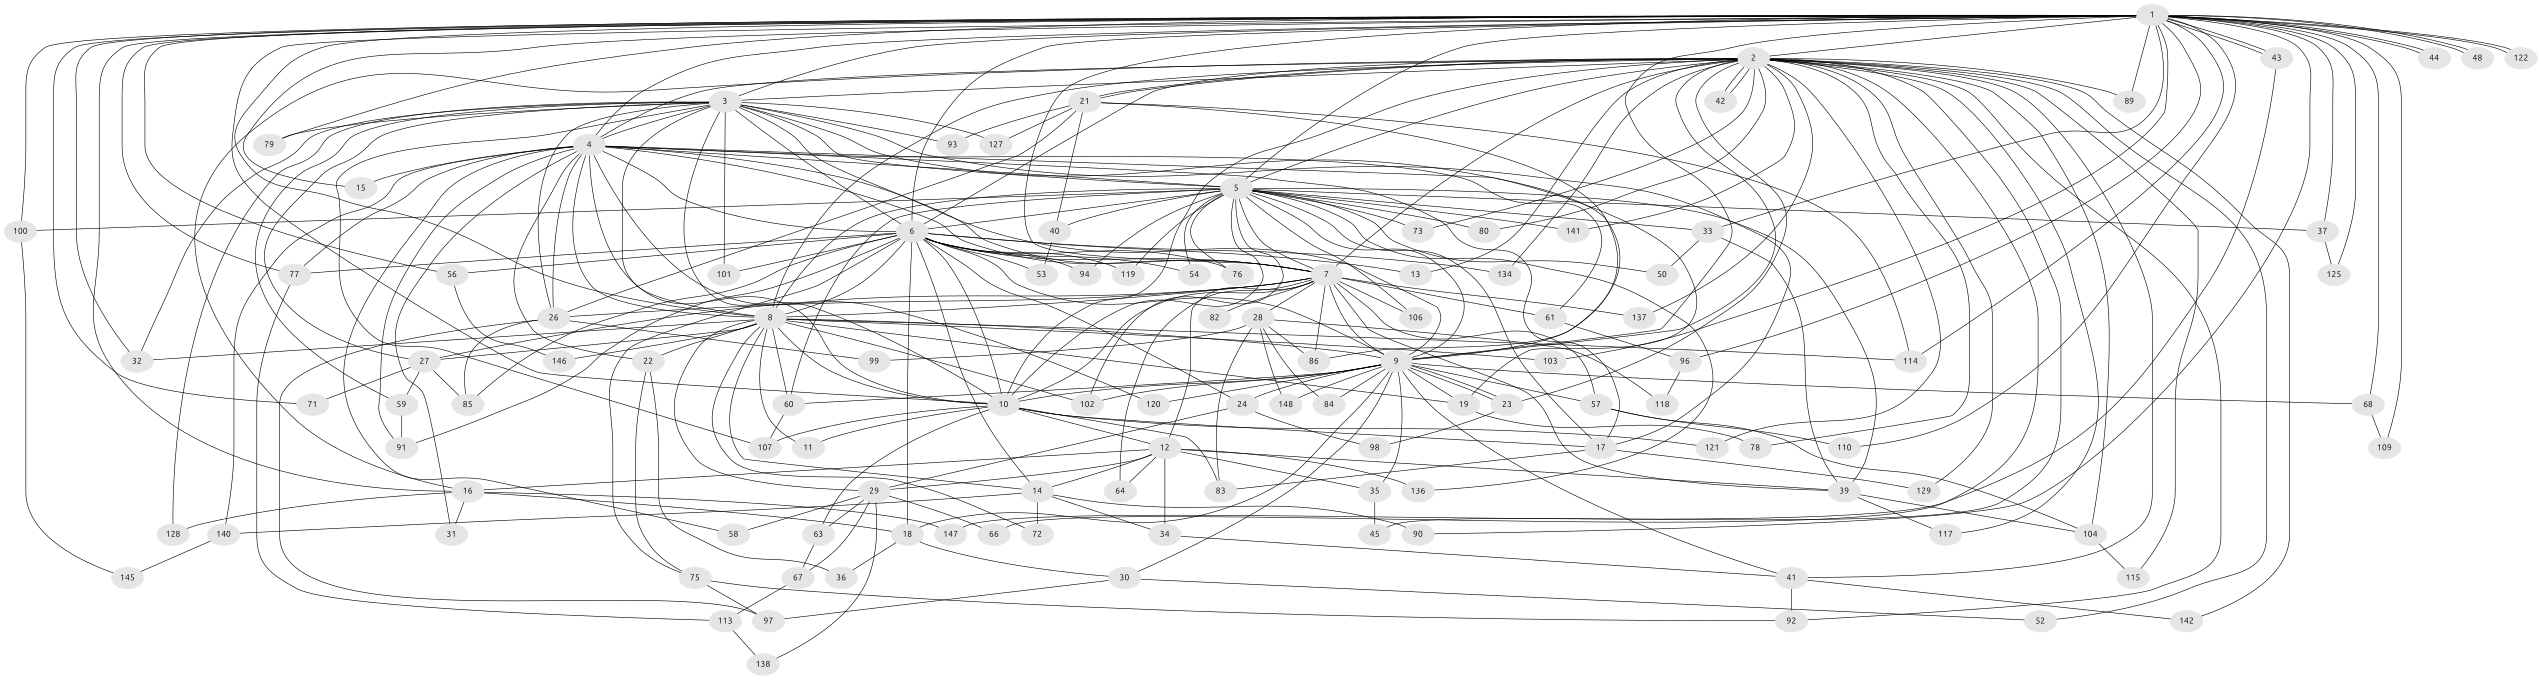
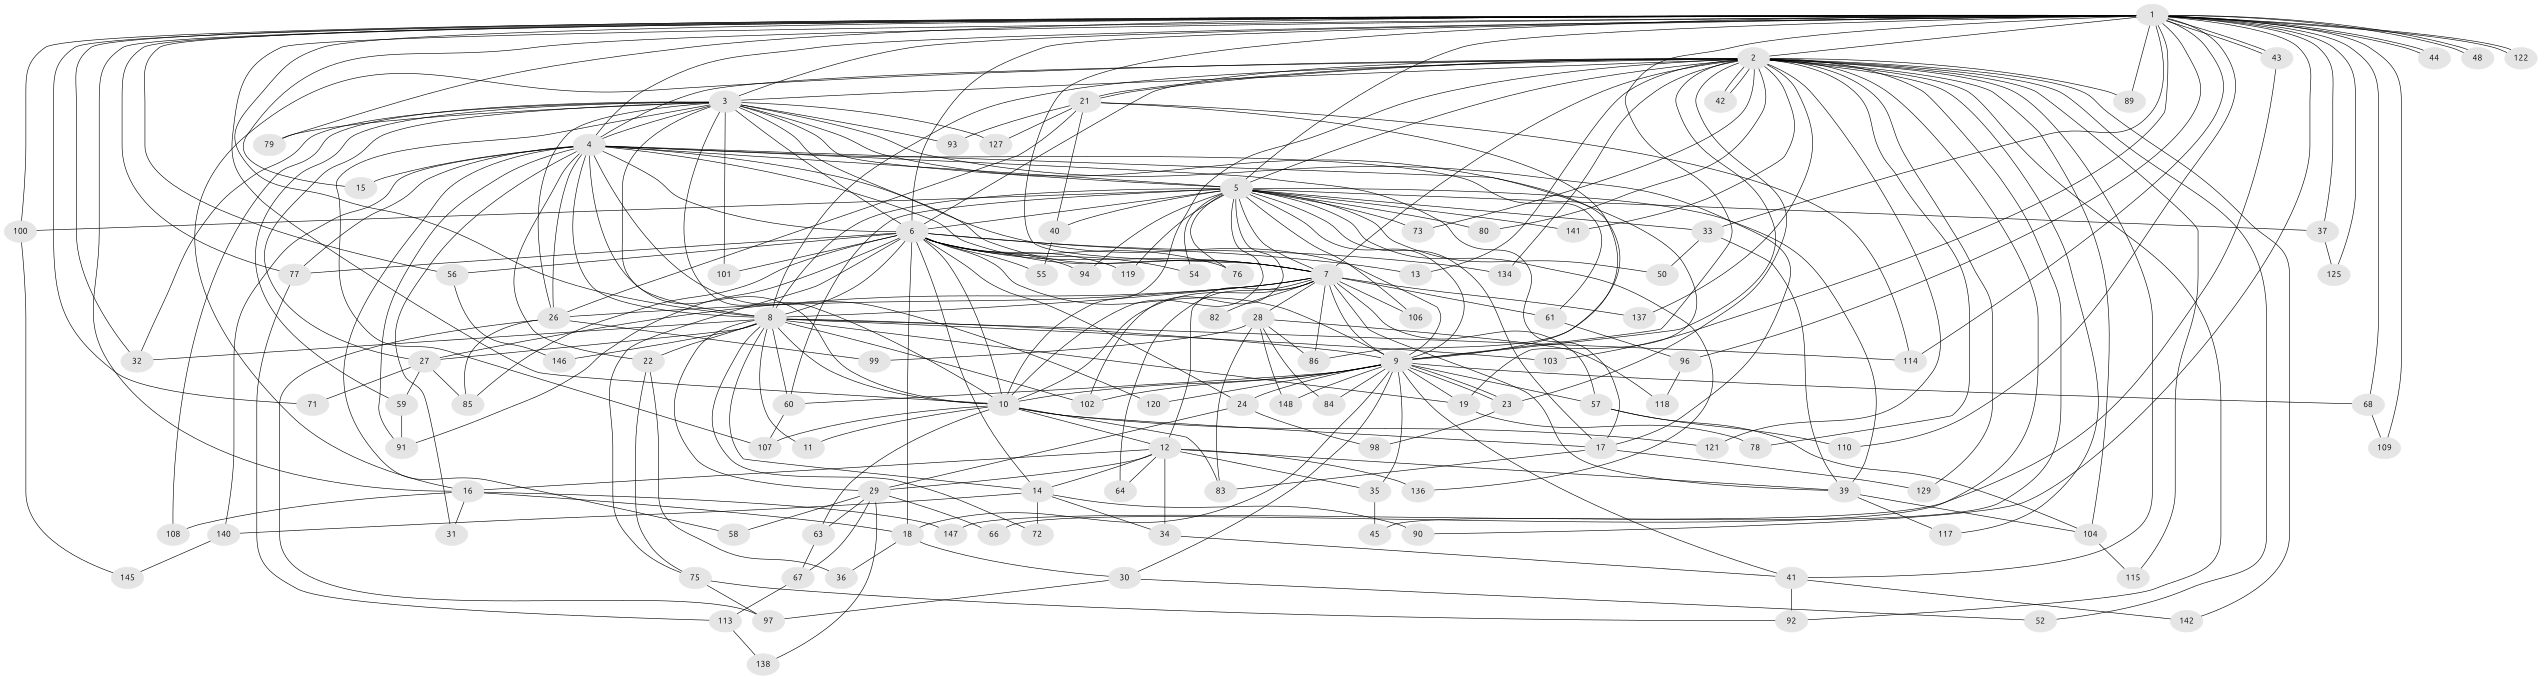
node "53": label "53" -> "55"
node "128": label "128" -> "108"
